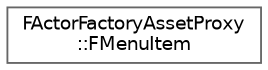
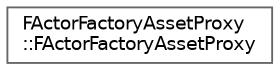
node "FActorFactoryAssetProxy ::FMenuItem": label "FActorFactoryAssetProxy ::FMenuItem" -> "FActorFactoryAssetProxy ::FActorFactoryAssetProxy"
